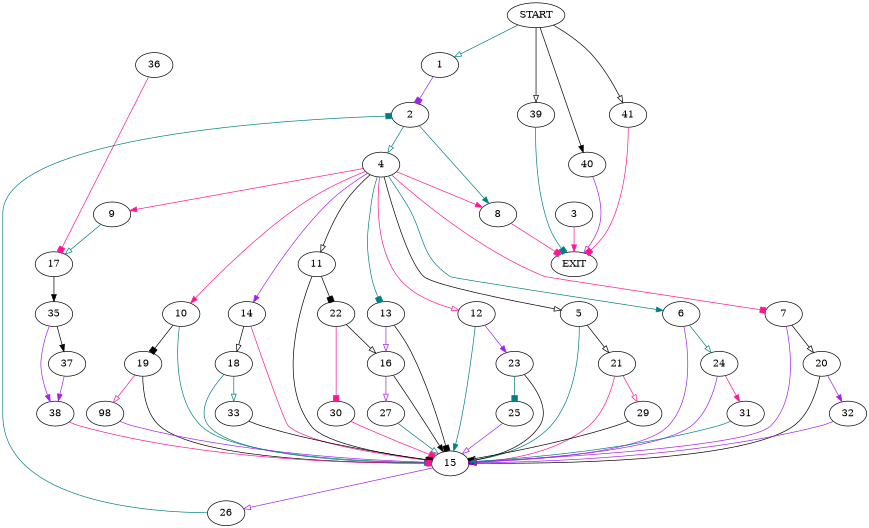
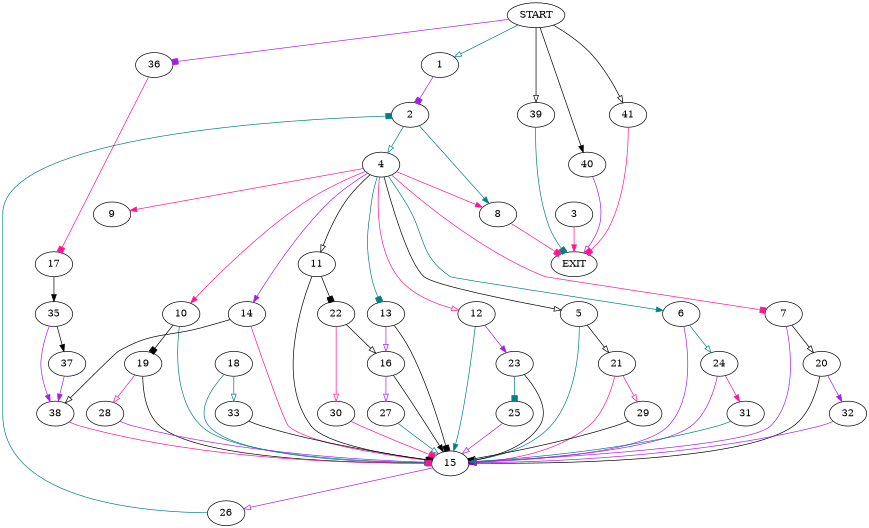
edge "START" -> "36": added
edge "9" -> "17": removed
edge "14" -> "18": now "14" -> "38"
edge "22" -> "30": arrowhead box -> onormal
node "98": label "98" -> "28"
